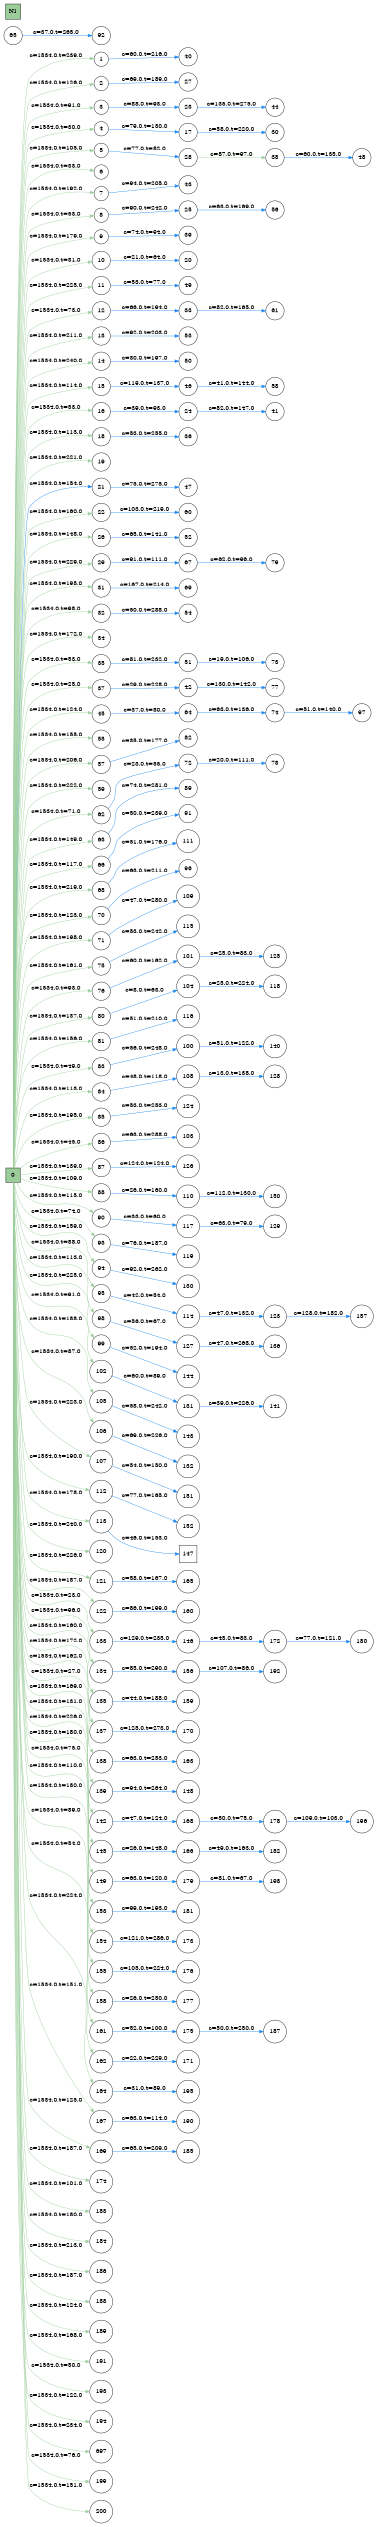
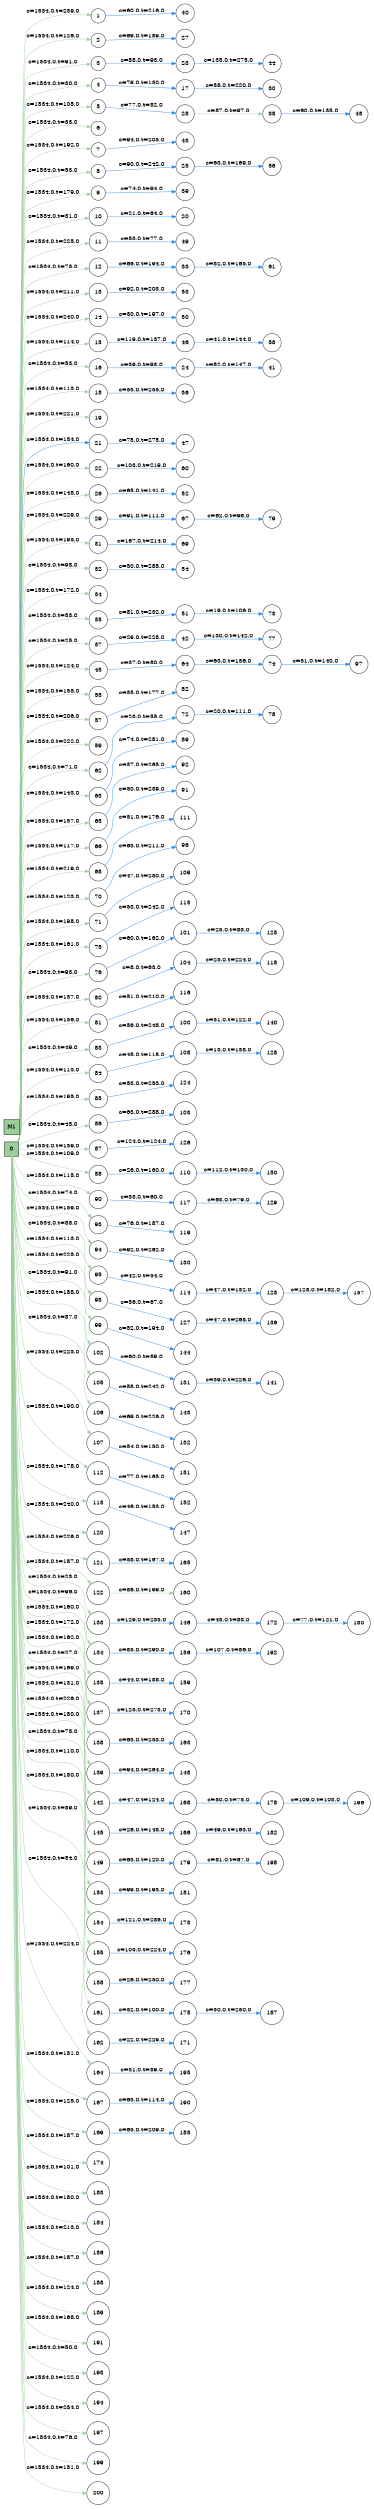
edge "0" -> "63": label "c=1534.0,t=149.0" -> "c=1534.0,t=143.0"
edge "0" -> "65": added, label "c=1534.0,t=157.0"
node "147": shape square -> circle
edge "122" -> "160": color dodgerblue2 -> darkseagreen3
node "697": label "697" -> "197"
